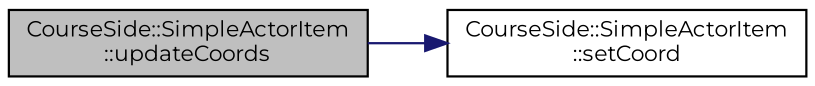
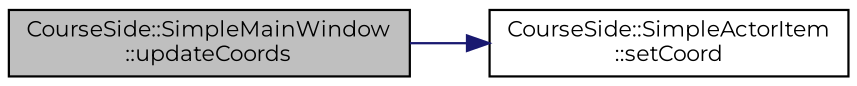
node "CourseSide::SimpleActorItem ::updateCoords": label "CourseSide::SimpleActorItem ::updateCoords" -> "CourseSide::SimpleMainWindow ::updateCoords"
